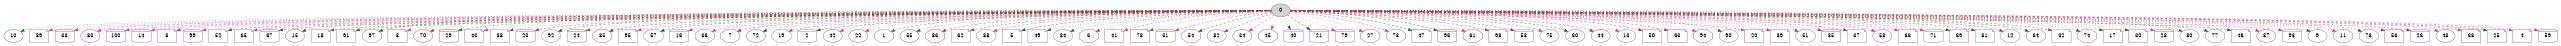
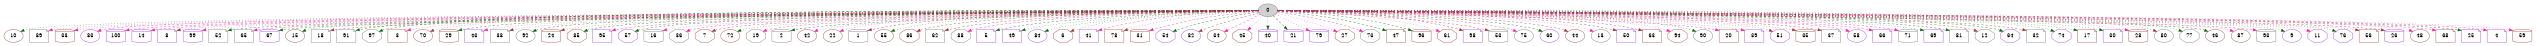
node "23": removed
node "1": shape octagon -> cylinder
node "46": shape note -> ellipse
